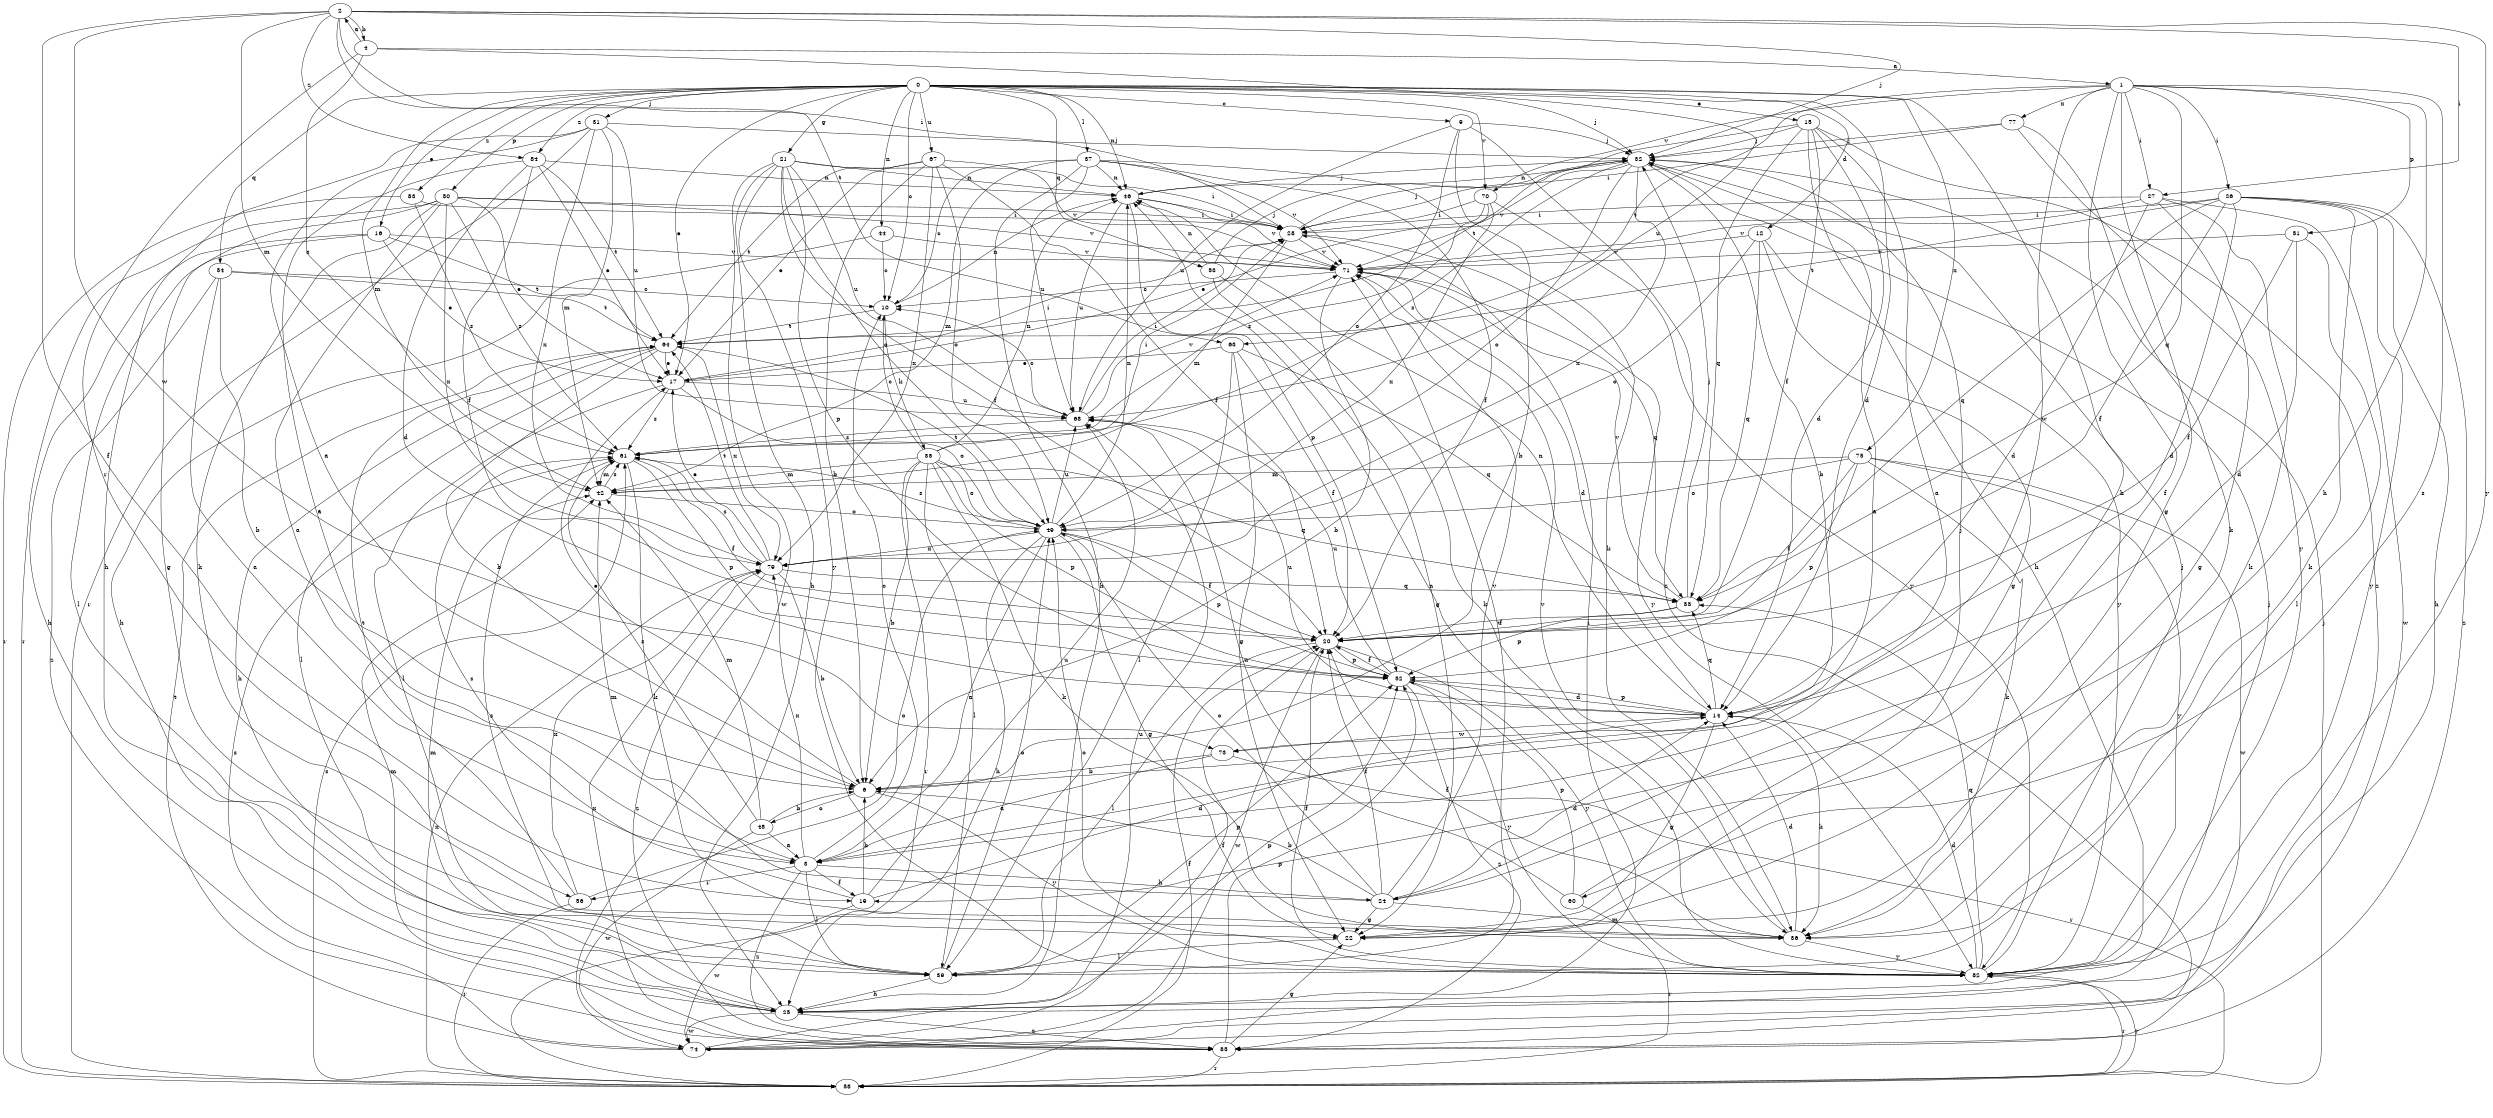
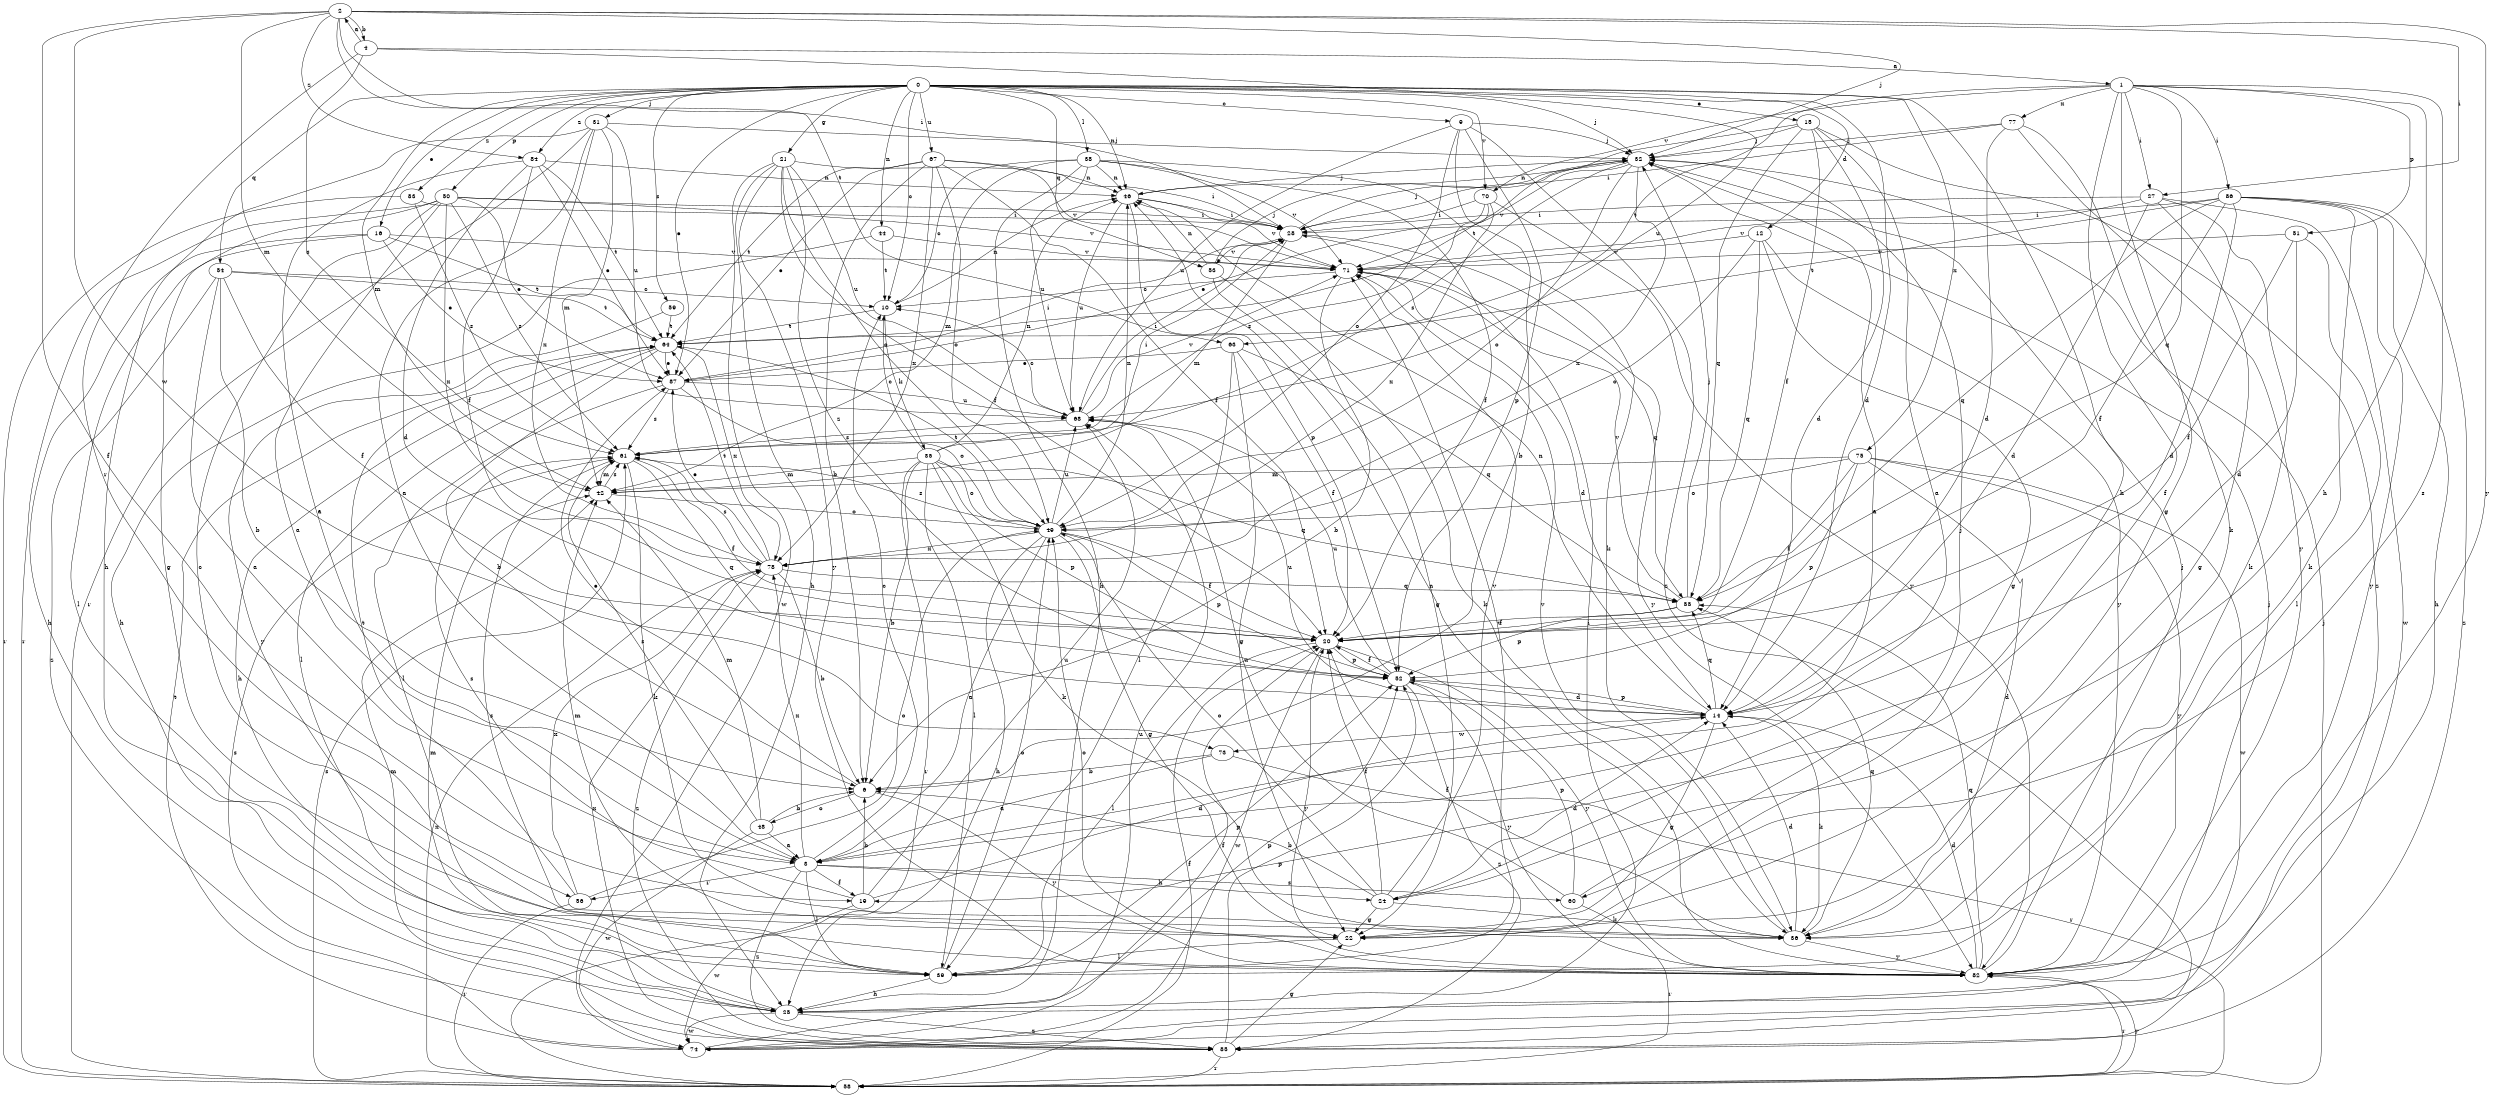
node "37": label "37" -> "38"
edge "21" -> "46": now "67" -> "46"
node "26": label "26" -> "86"
edge "28" -> "71": now "28" -> "53"
edge "44" -> "10": label "c" -> "t"
node "59": added
node "17": label "17" -> "87"
edge "9" -> "52": added, label "p"
edge "21" -> "52": label "p" -> "z"
edge "77" -> "14": added, label "d"
edge "31" -> "6": now "31" -> "3"
edge "50" -> "36": label "k" -> "c"
edge "61" -> "52": label "p" -> "q"
node "79": label "79" -> "78"
edge "54" -> "20": added, label "f"
edge "1" -> "73": removed, label "w"
edge "75" -> "36": label "k" -> "d"
edge "36" -> "55": added, label "q"
edge "32" -> "6": removed, label "b"
edge "82" -> "20": label "f" -> "y"
edge "24" -> "42": now "22" -> "42"
edge "3" -> "60": added, label "s"
edge "24" -> "36": label "m" -> "k"
edge "15" -> "25": removed, label "h"
